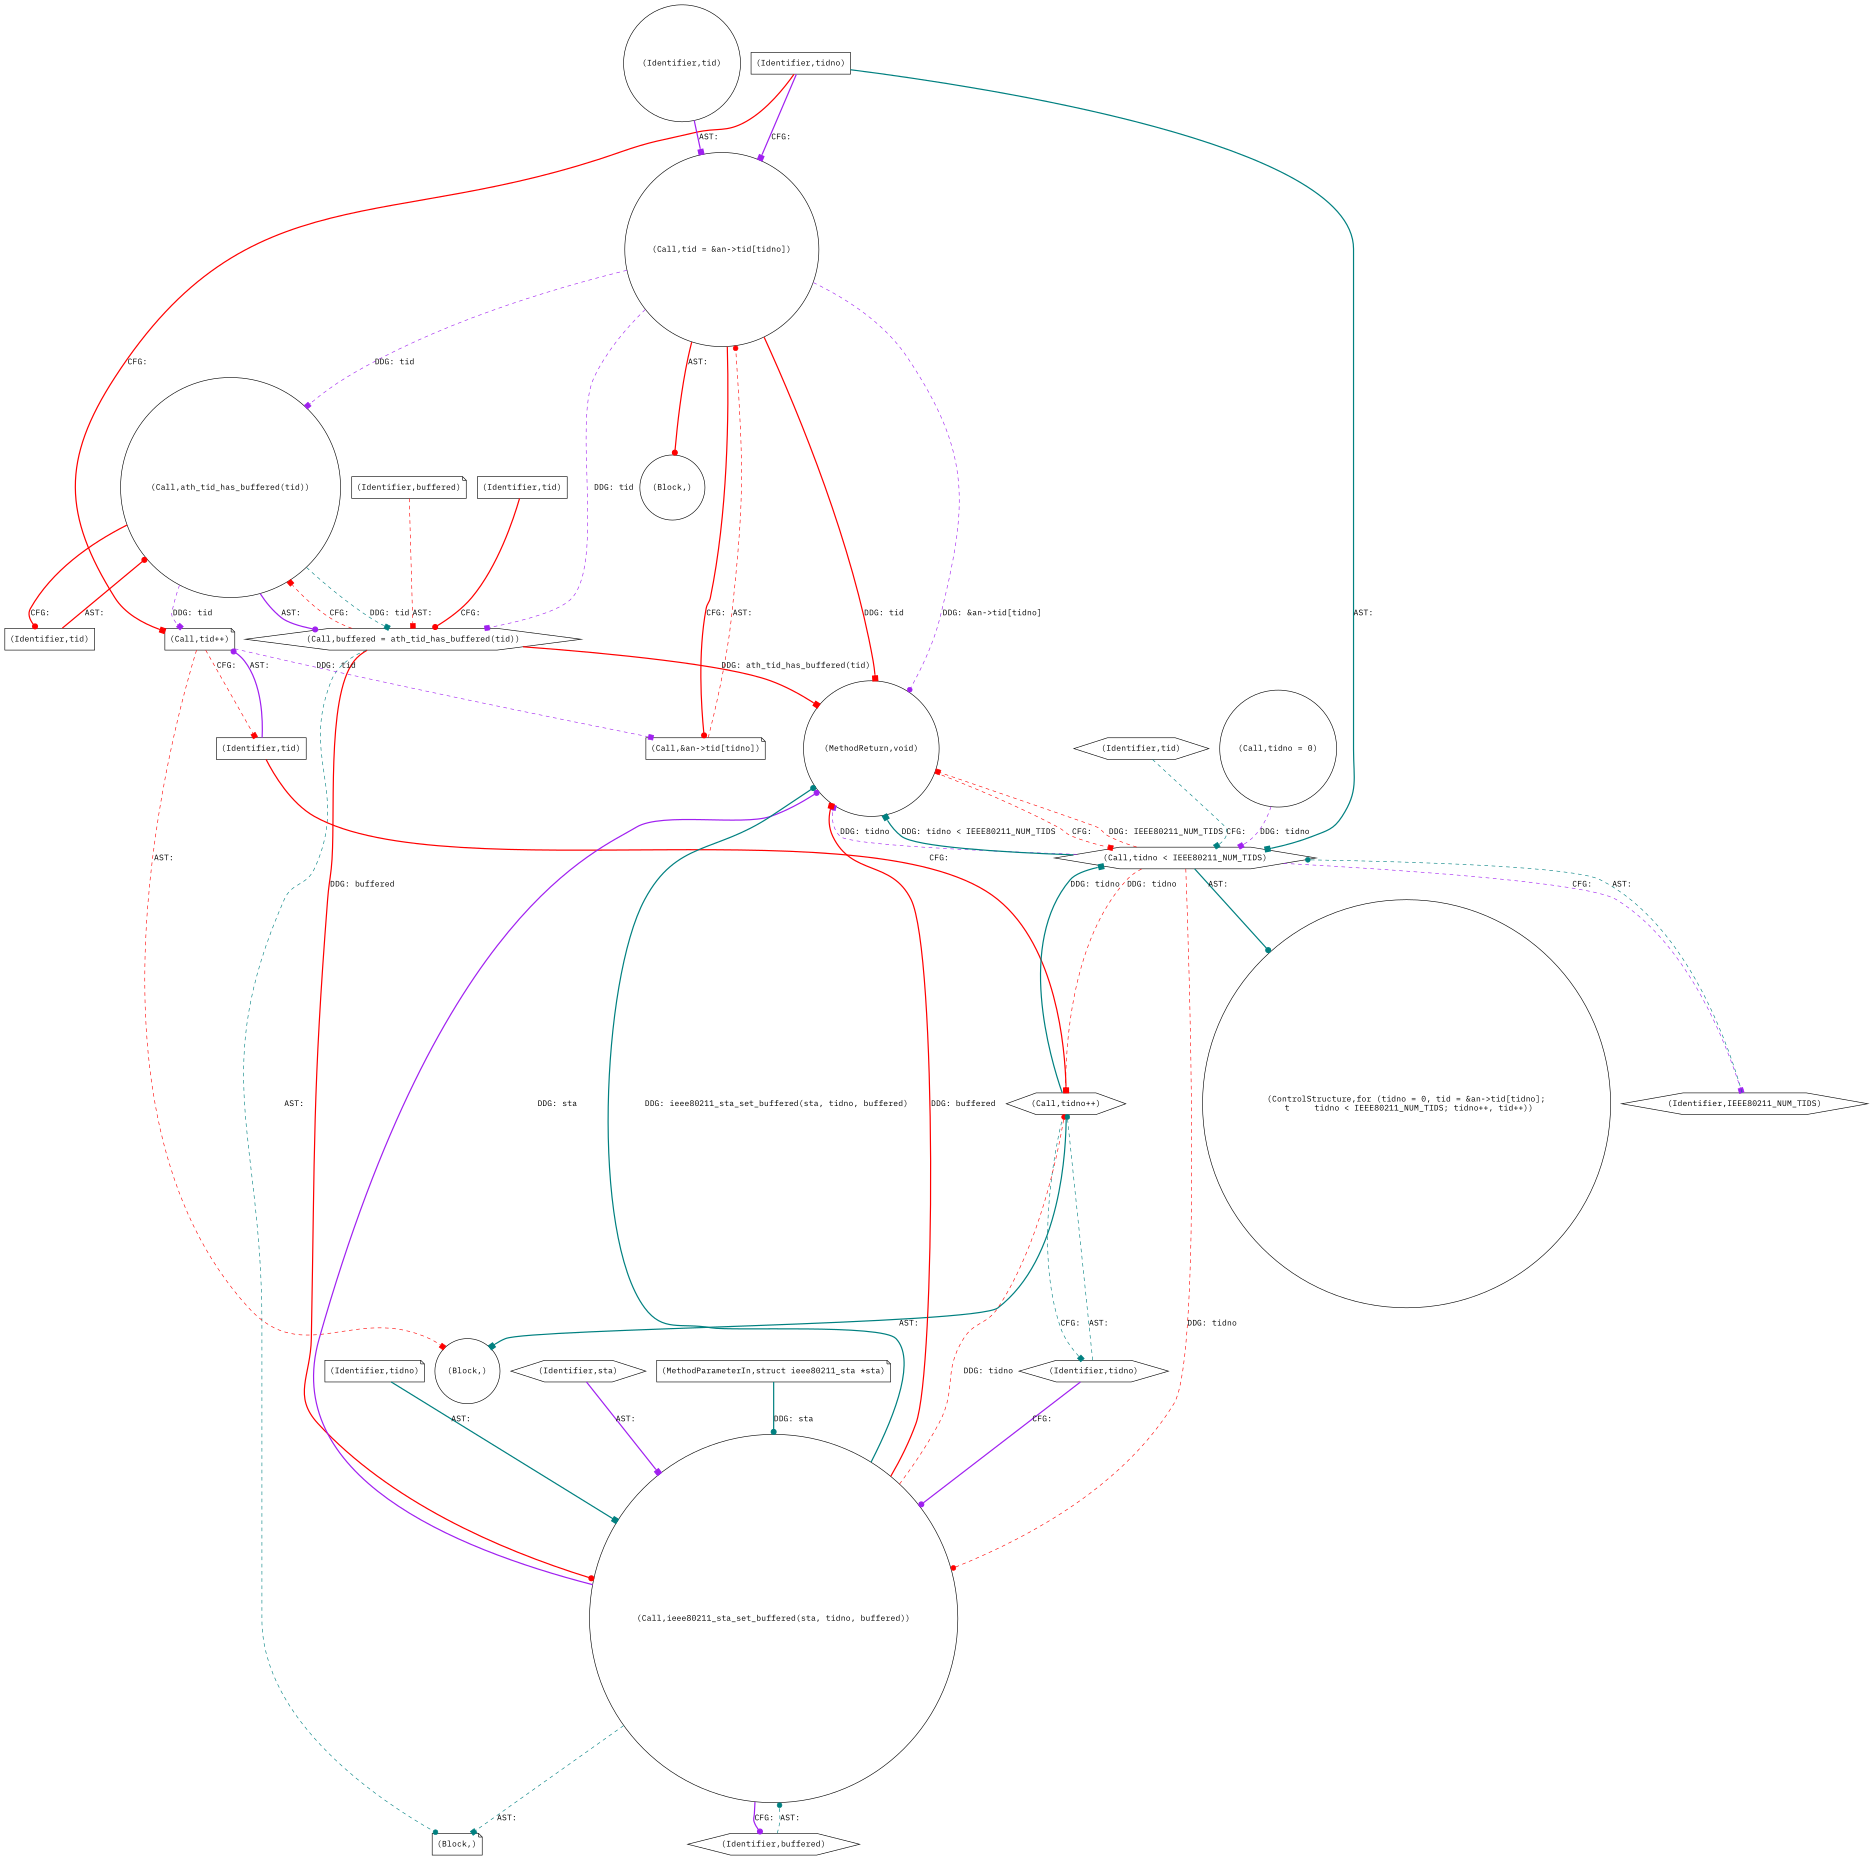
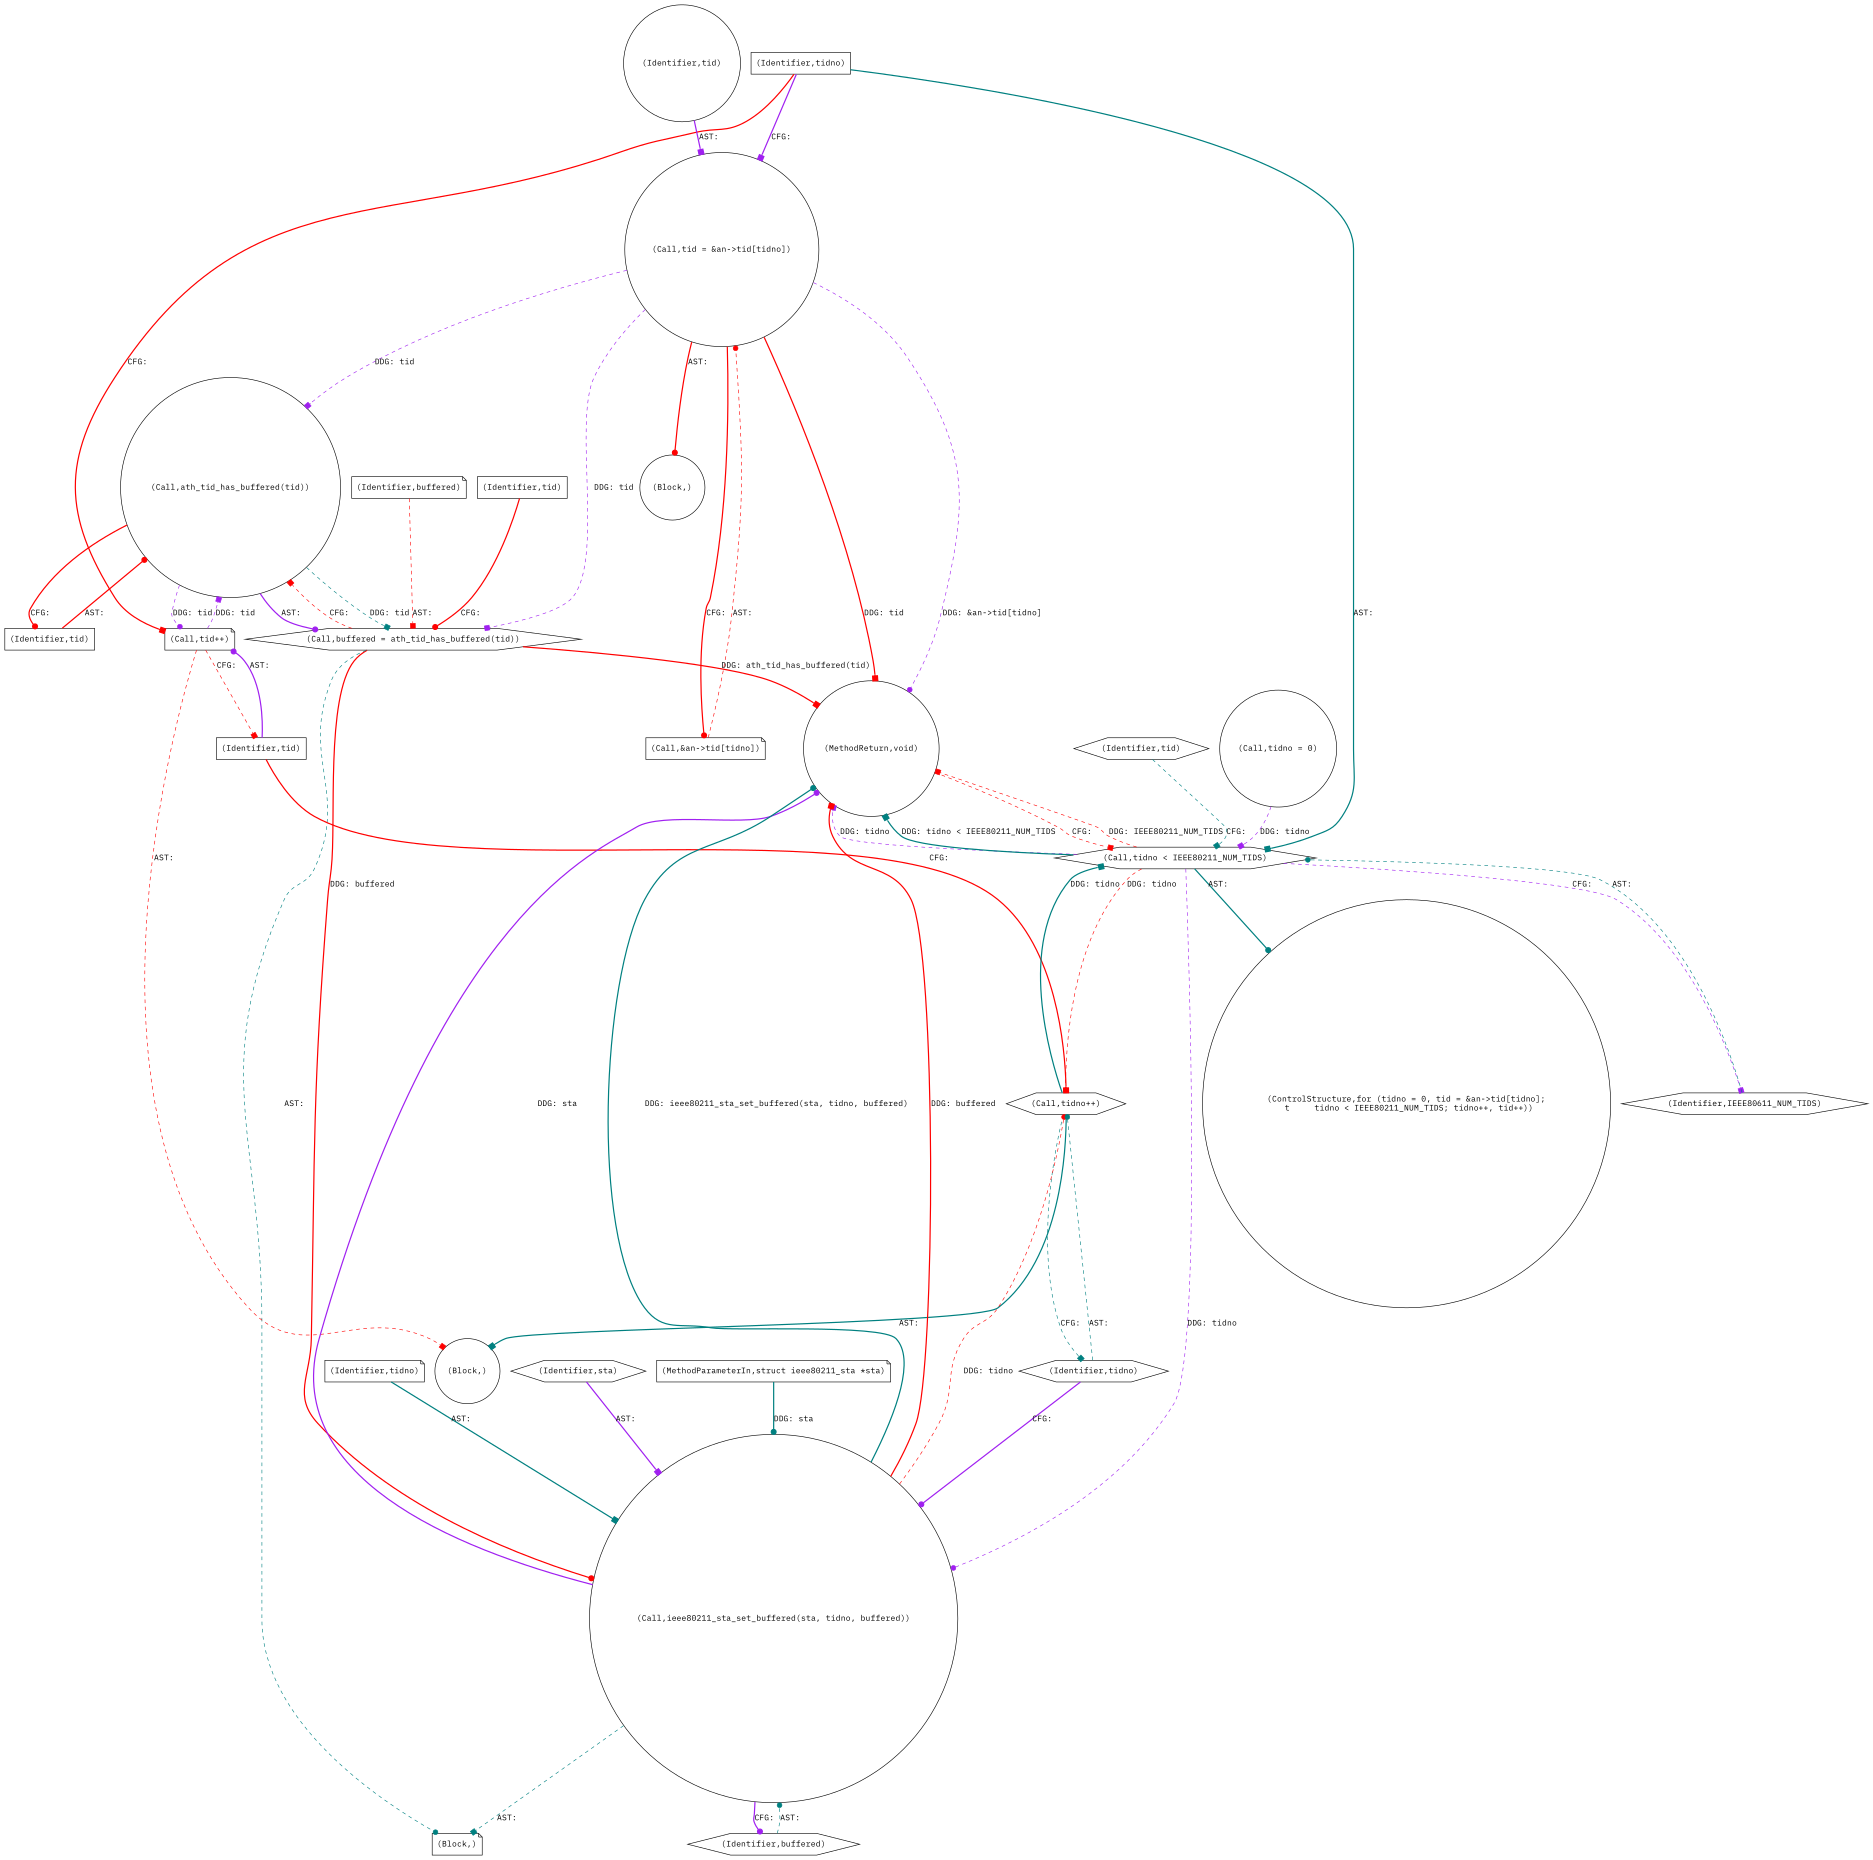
edge "(Call,ath_tid_has_buffered(tid))" -> "(Call,tid++)": arrowhead box -> dot
edge "(Call,tid++)" -> "(Call,&an->tid[tidno])": now "(Call,tid++)" -> "(Call,ath_tid_has_buffered(tid))"
node "(Identifier,IEEE80211_NUM_TIDS)": label "(Identifier,IEEE80211_NUM_TIDS)" -> "(Identifier,IEEE80611_NUM_TIDS)"
edge "(Call,tidno < IEEE80211_NUM_TIDS)" -> "(Call,ieee80211_sta_set_buffered(sta, tidno, buffered))": color red -> purple
